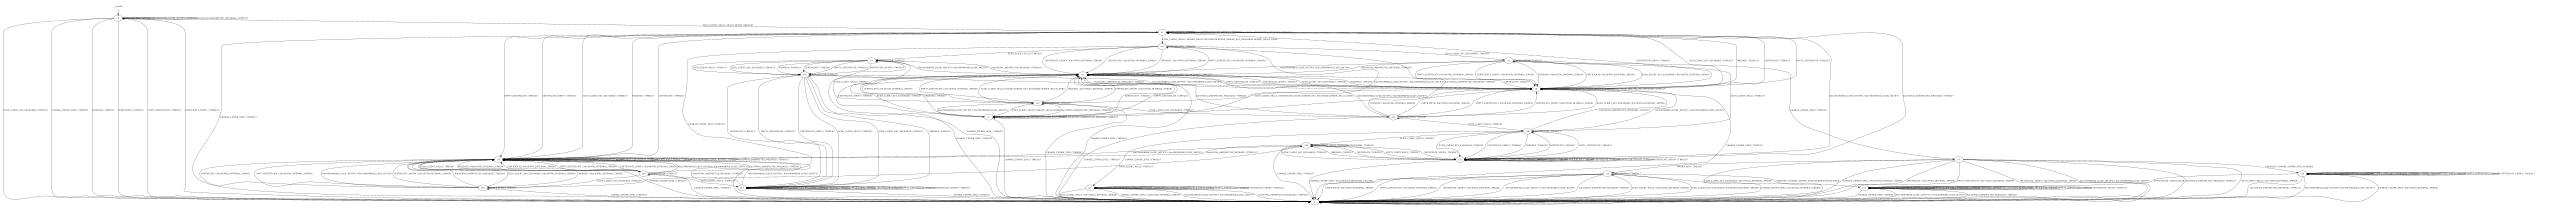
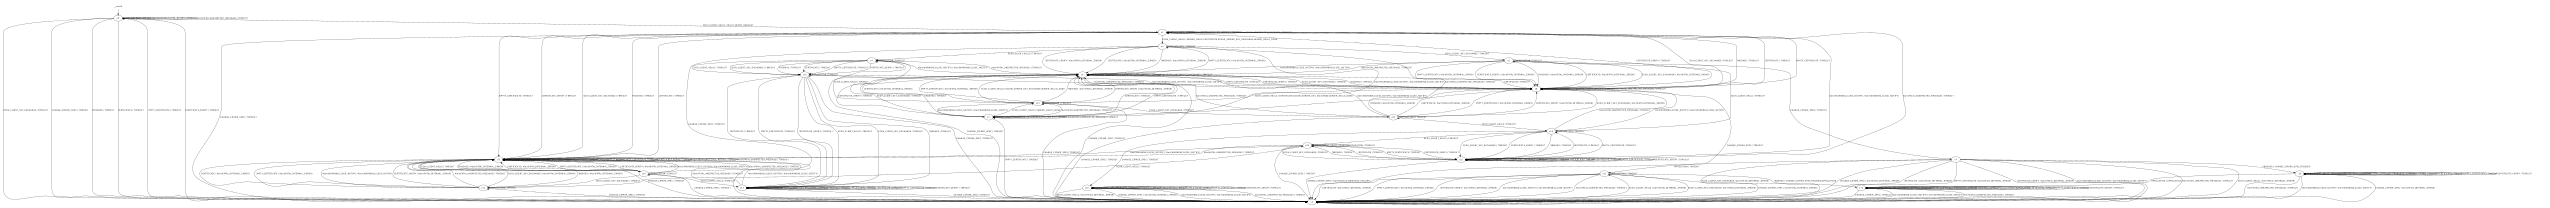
edge "s7" -> "s2": label "CHANGE_CIPHER_SPEC / TIMEOUT" -> "EMPTY_CERTIFICATE / TIMEOUT"
